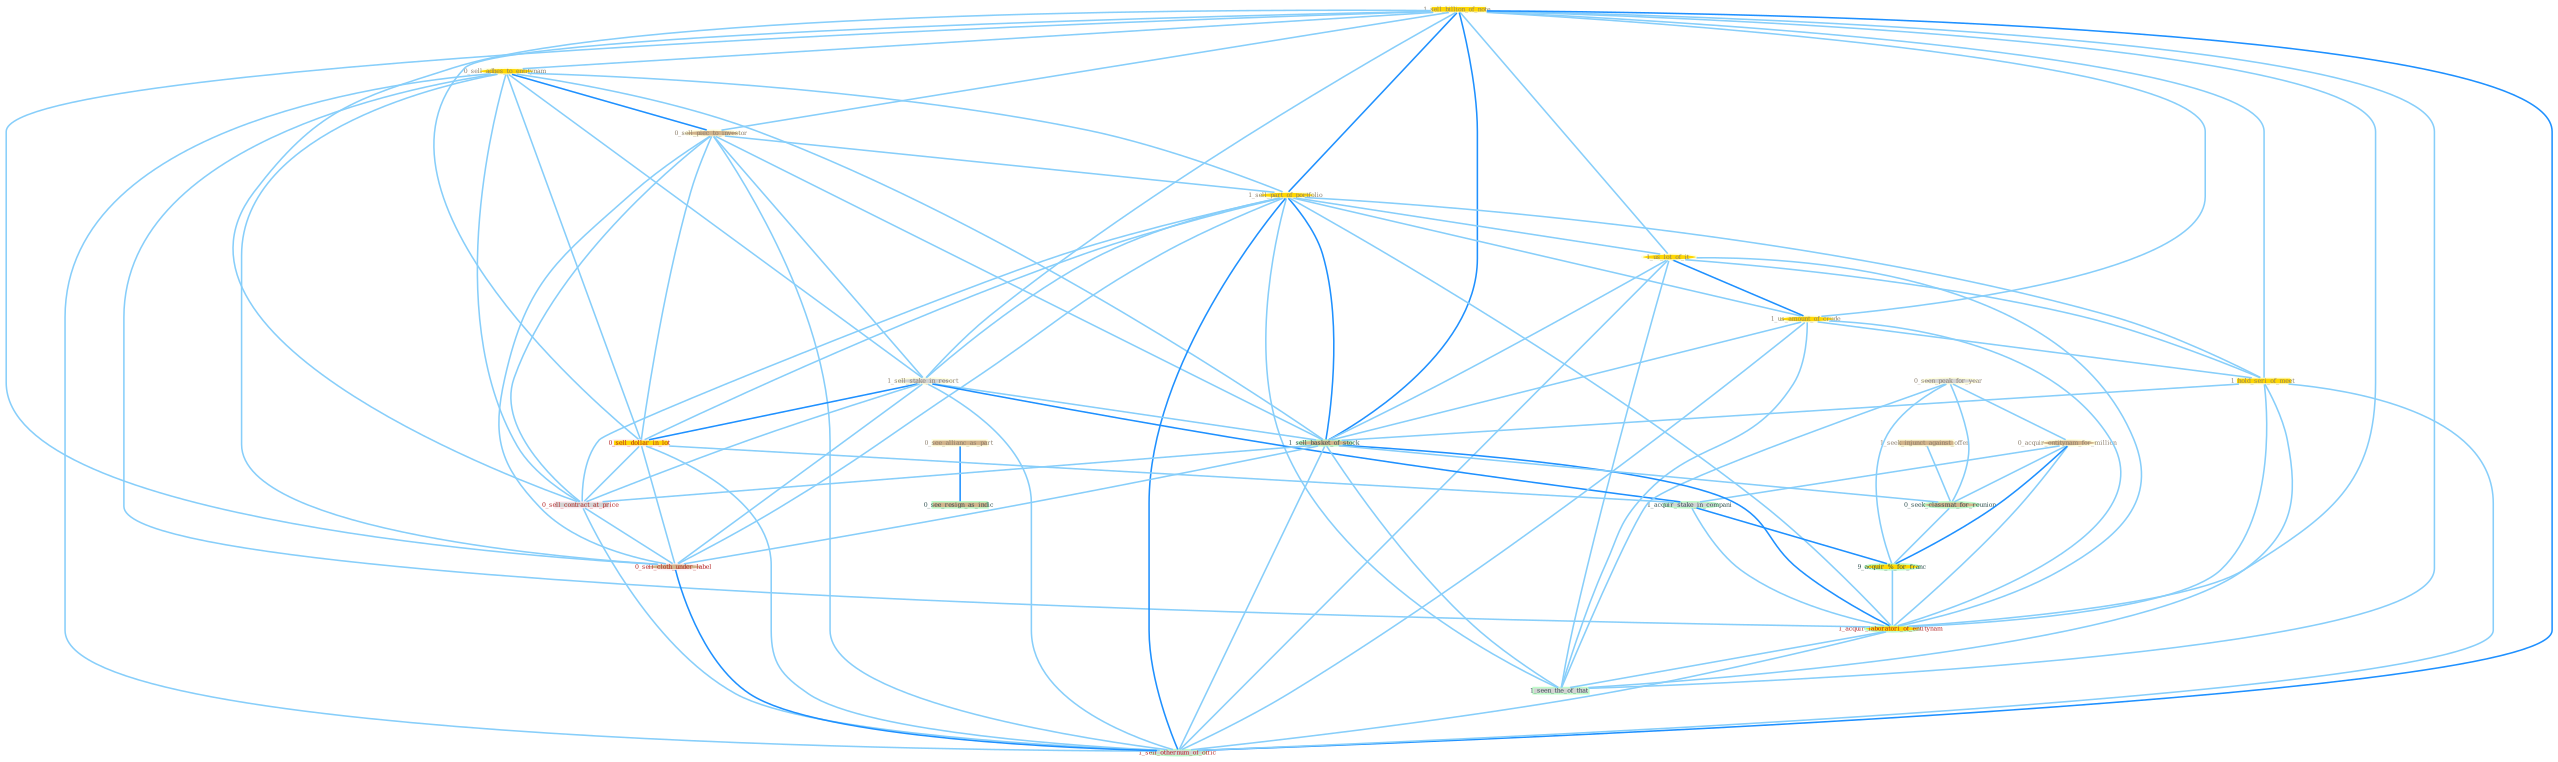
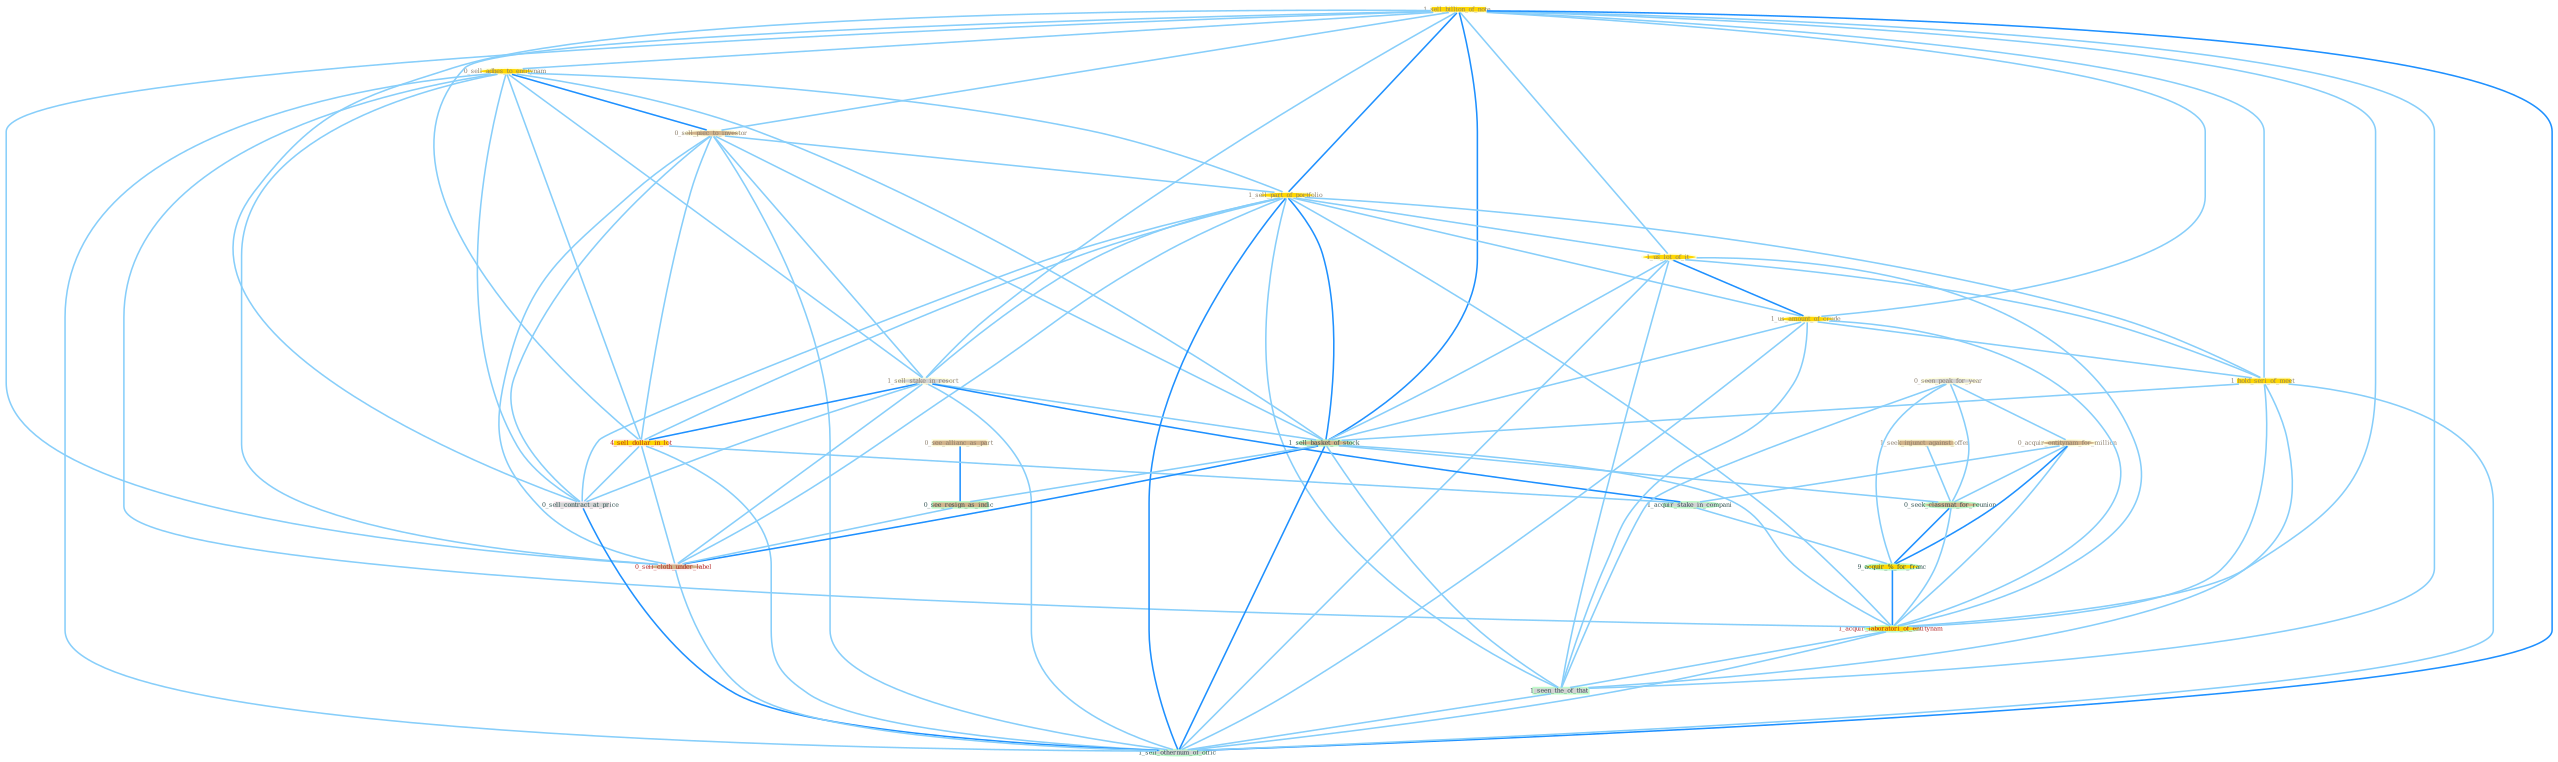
node "0_sell_dollar_in_lot": label "0_sell_dollar_in_lot" -> "4_sell_dollar_in_lot"
edge "1_sell_basket_of_stock" -- "0_sell_contract_at_price": now "1_sell_basket_of_stock" -- "0_see_resign_as_indic"
edge "1_sell_basket_of_stock" -- "1_acquir_laboratori_of_entitynam": color #1e90ff -> #87cefa
node "0_sell_contract_at_price": fontcolor #b22222 -> #2f4f4f
edge "1_sell_basket_of_stock" -- "0_sell_cloth_under_label": color #87cefa -> #1e90ff
edge "1_acquir_stake_in_compani" -- "9_acquir_%_for_franc": color #1e90ff -> #87cefa
edge "0_sell_contract_at_price" -- "0_sell_cloth_under_label": now "0_see_resign_as_indic" -- "0_sell_cloth_under_label"
edge "0_seek_classmat_for_reunion" -- "9_acquir_%_for_franc": color #87cefa -> #1e90ff
edge "1_acquir_stake_in_compani" -- "1_acquir_laboratori_of_entitynam": now "0_seek_classmat_for_reunion" -- "1_acquir_laboratori_of_entitynam"
edge "1_sell_basket_of_stock" -- "1_sell_othernum_of_offic": color #87cefa -> #1e90ff
edge "9_acquir_%_for_franc" -- "1_acquir_laboratori_of_entitynam": color #87cefa -> #1e90ff
edge "0_sell_contract_at_price" -- "1_sell_othernum_of_offic": color #87cefa -> #1e90ff
edge "1_seen_the_of_that" -- "1_sell_othernum_of_offic": added
edge "0_sell_cloth_under_label" -- "1_sell_othernum_of_offic": color #1e90ff -> #87cefa
node "1_sell_othernum_of_offic": fontcolor #b22222 -> #2f4f4f
